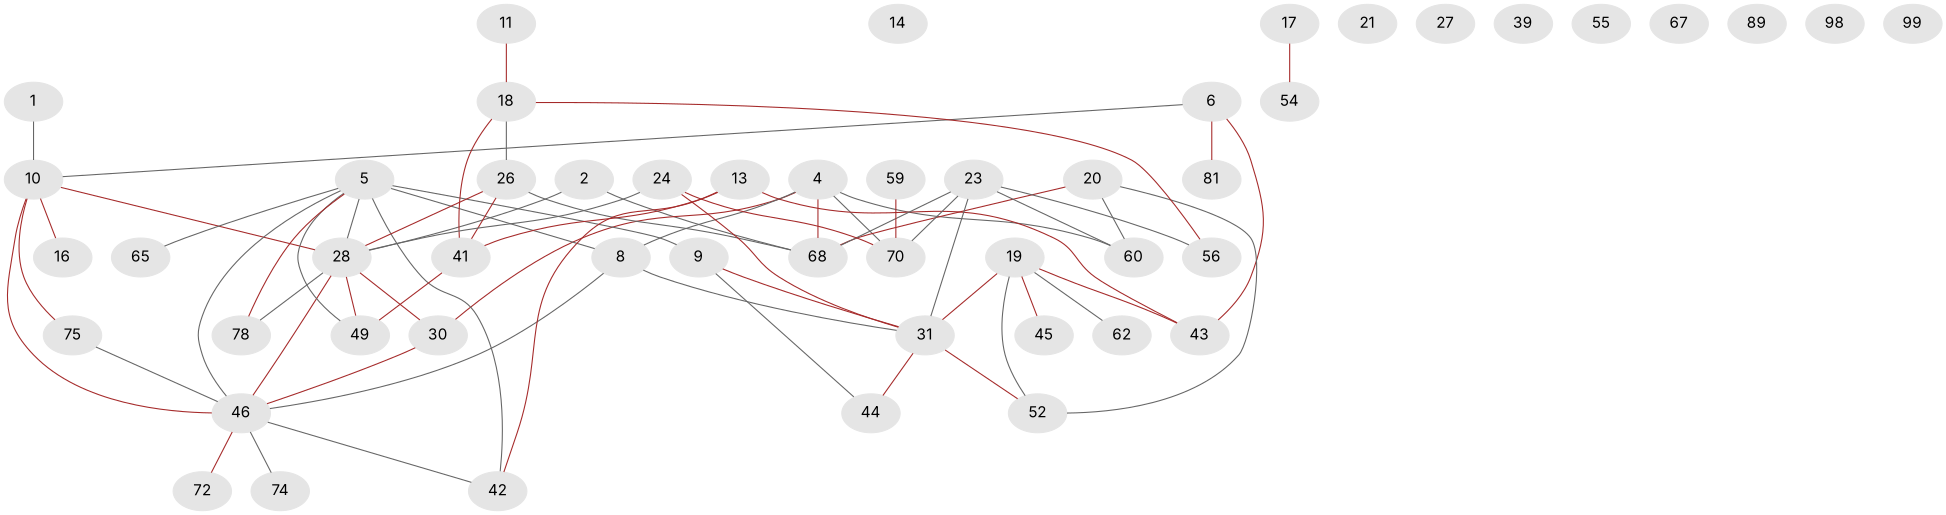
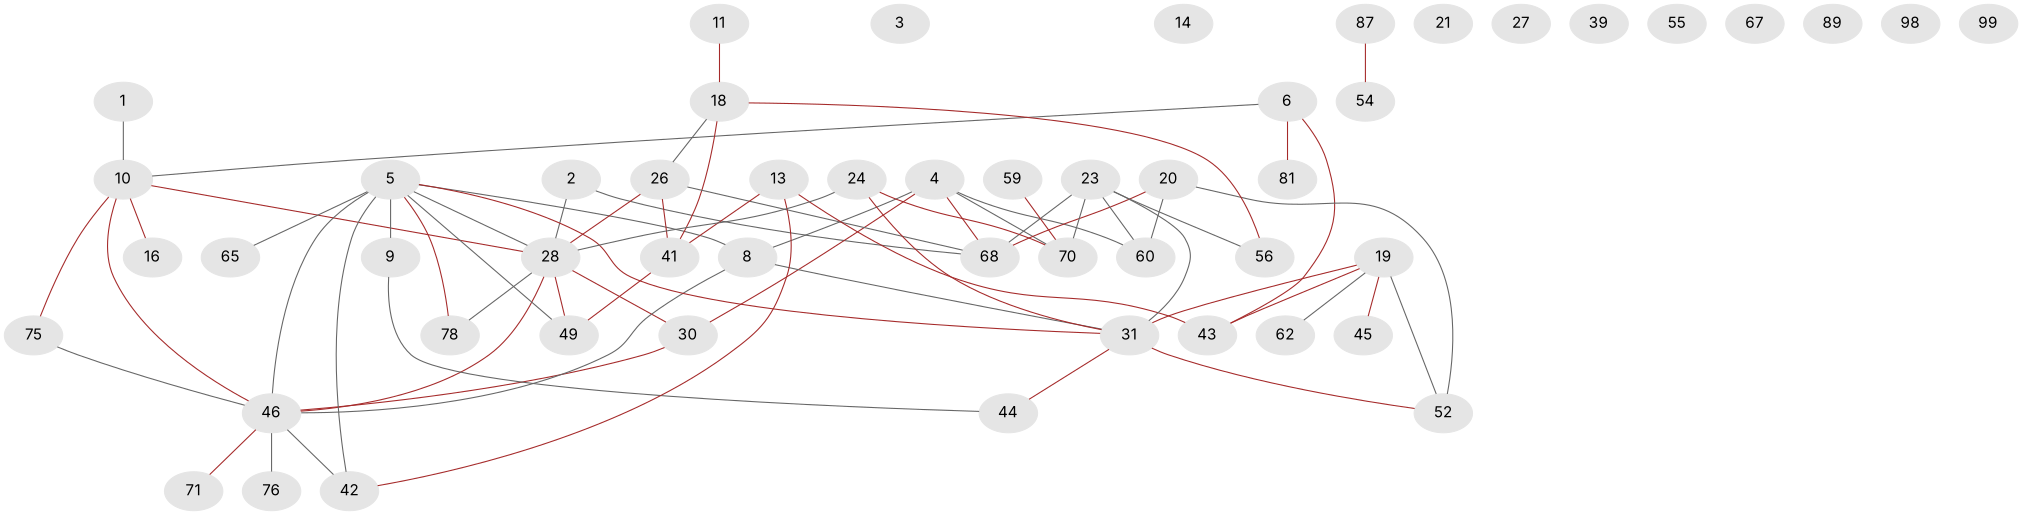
node "3": added
node "17": label "17" -> "87"
edge "9" -- "31": now "5" -- "31"
node "72": label "72" -> "71"
node "74": label "74" -> "76"
